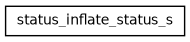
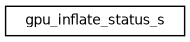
node "status_inflate_status_s": label "status_inflate_status_s" -> "gpu_inflate_status_s"
